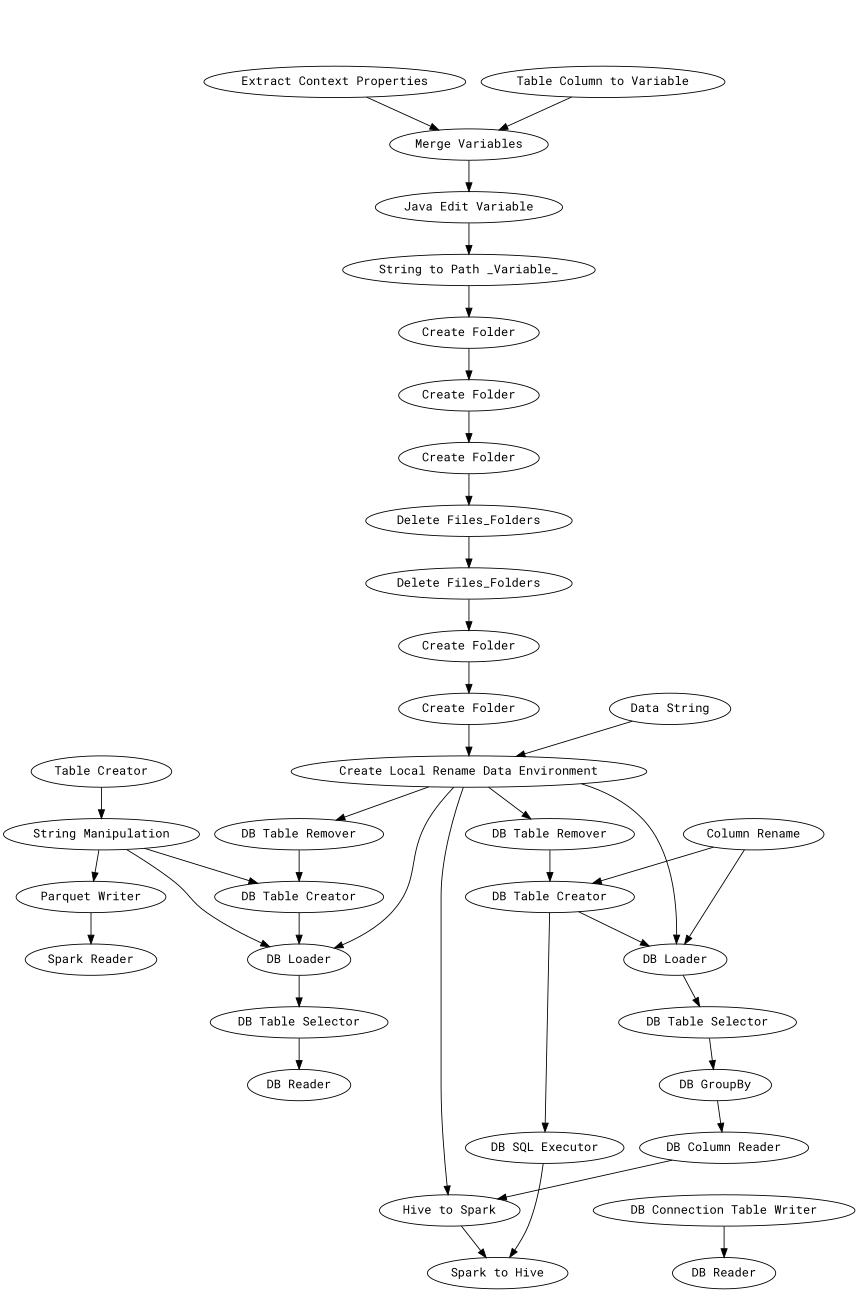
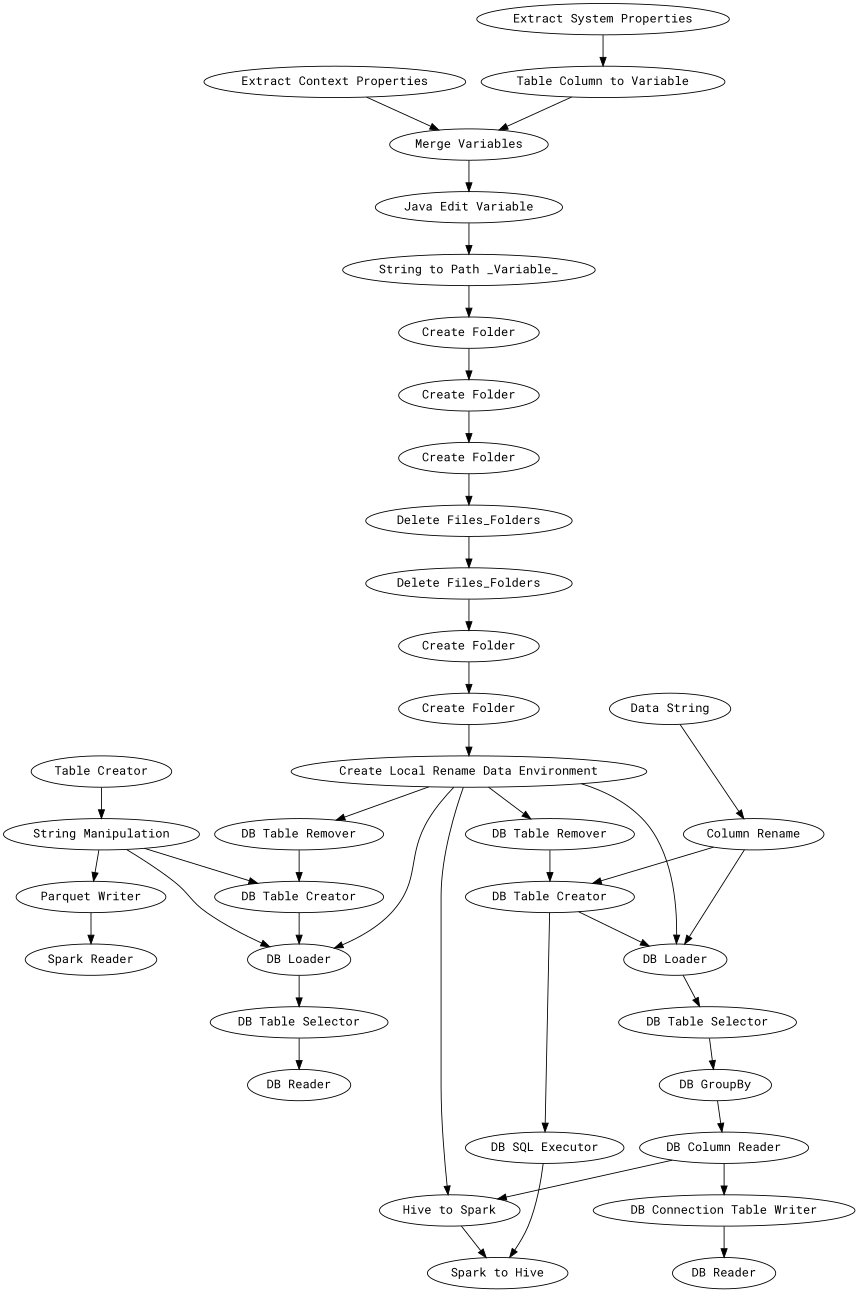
node "Extract System Properties": added
edge "Data String" -> "Create Local Rename Data Environment": now "Data String" -> "Column Rename"
edge "DB Column Reader" -> "DB Connection Table Writer": added
